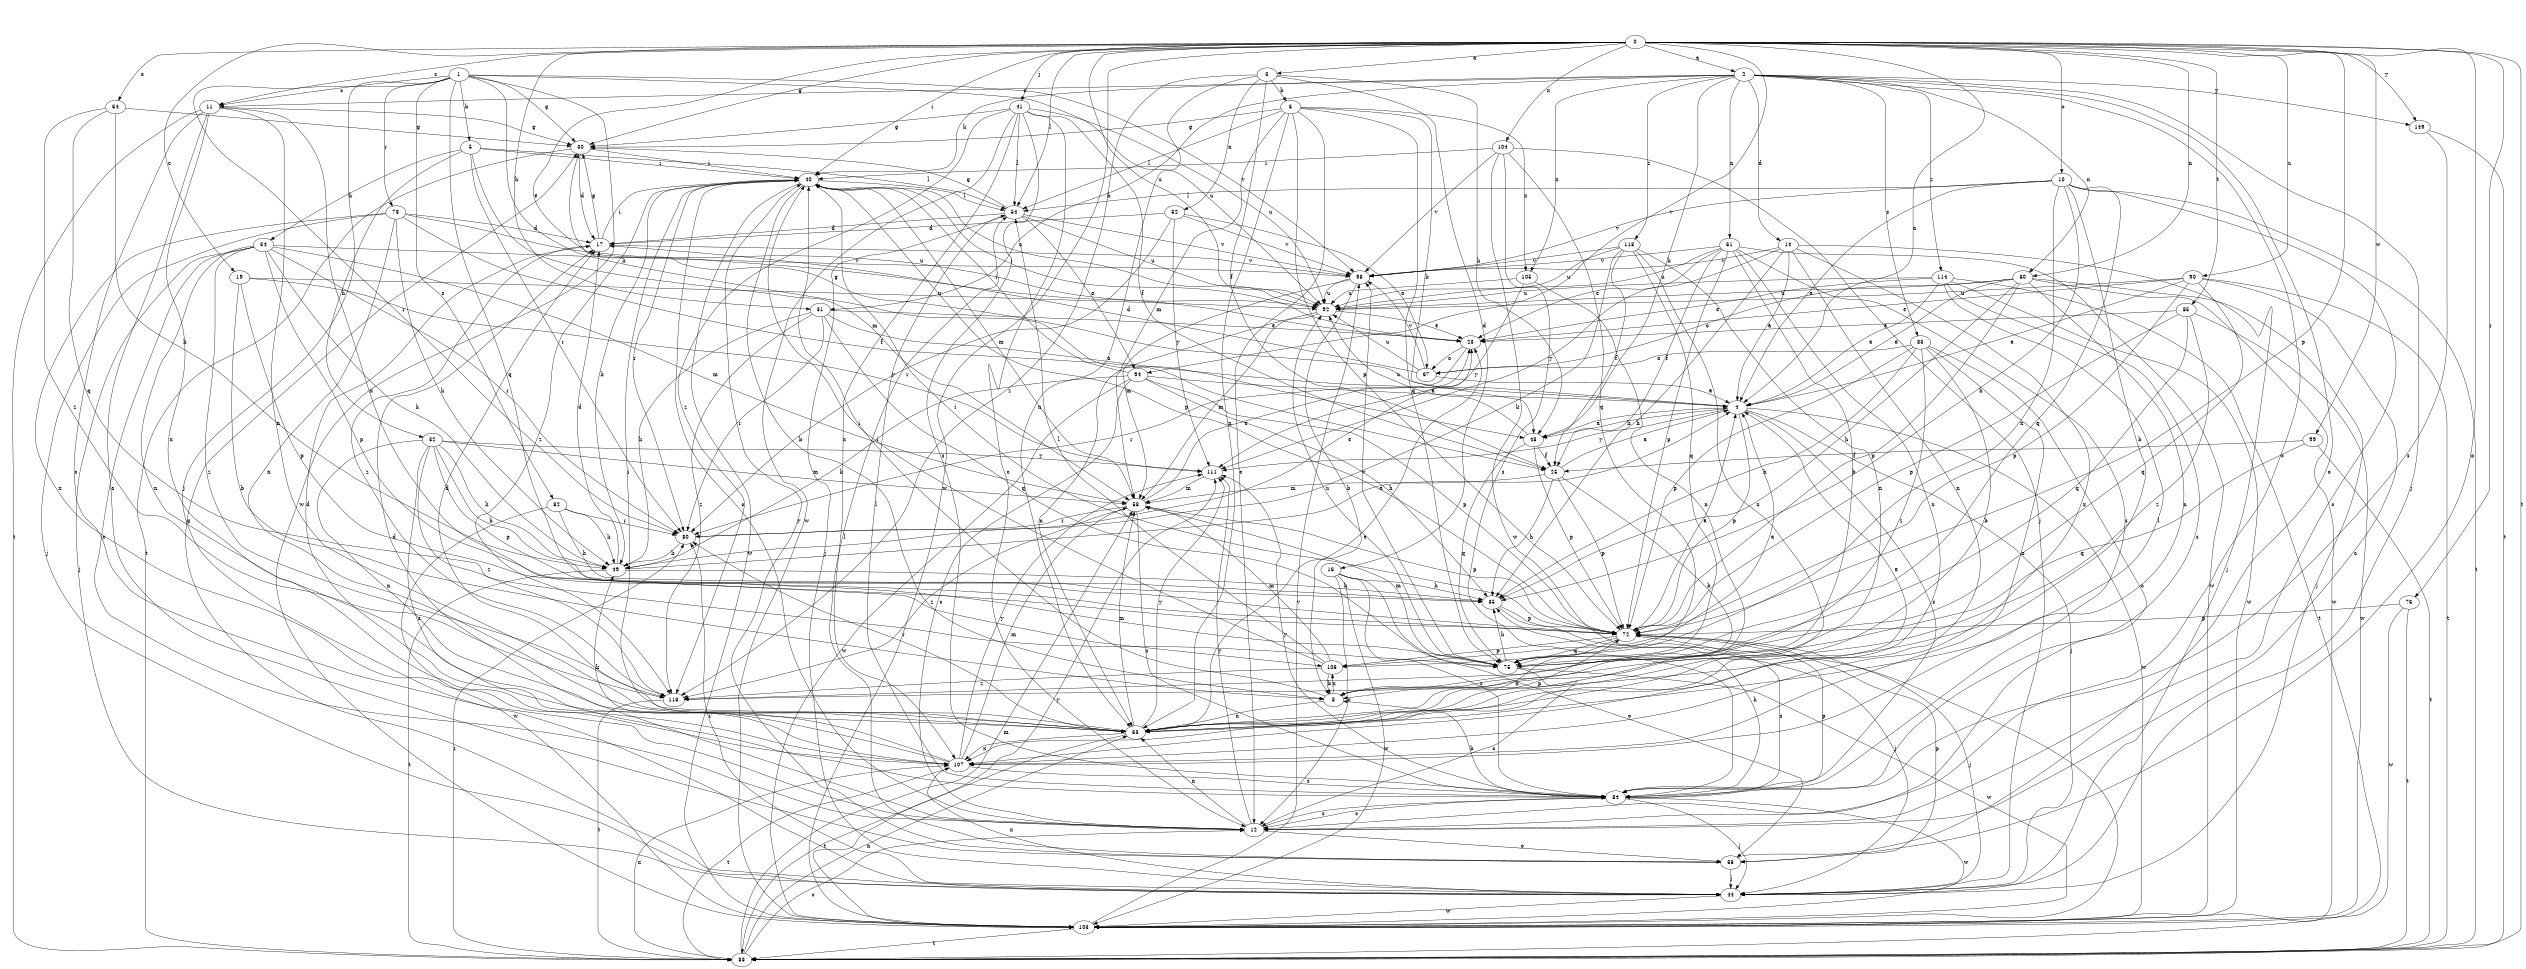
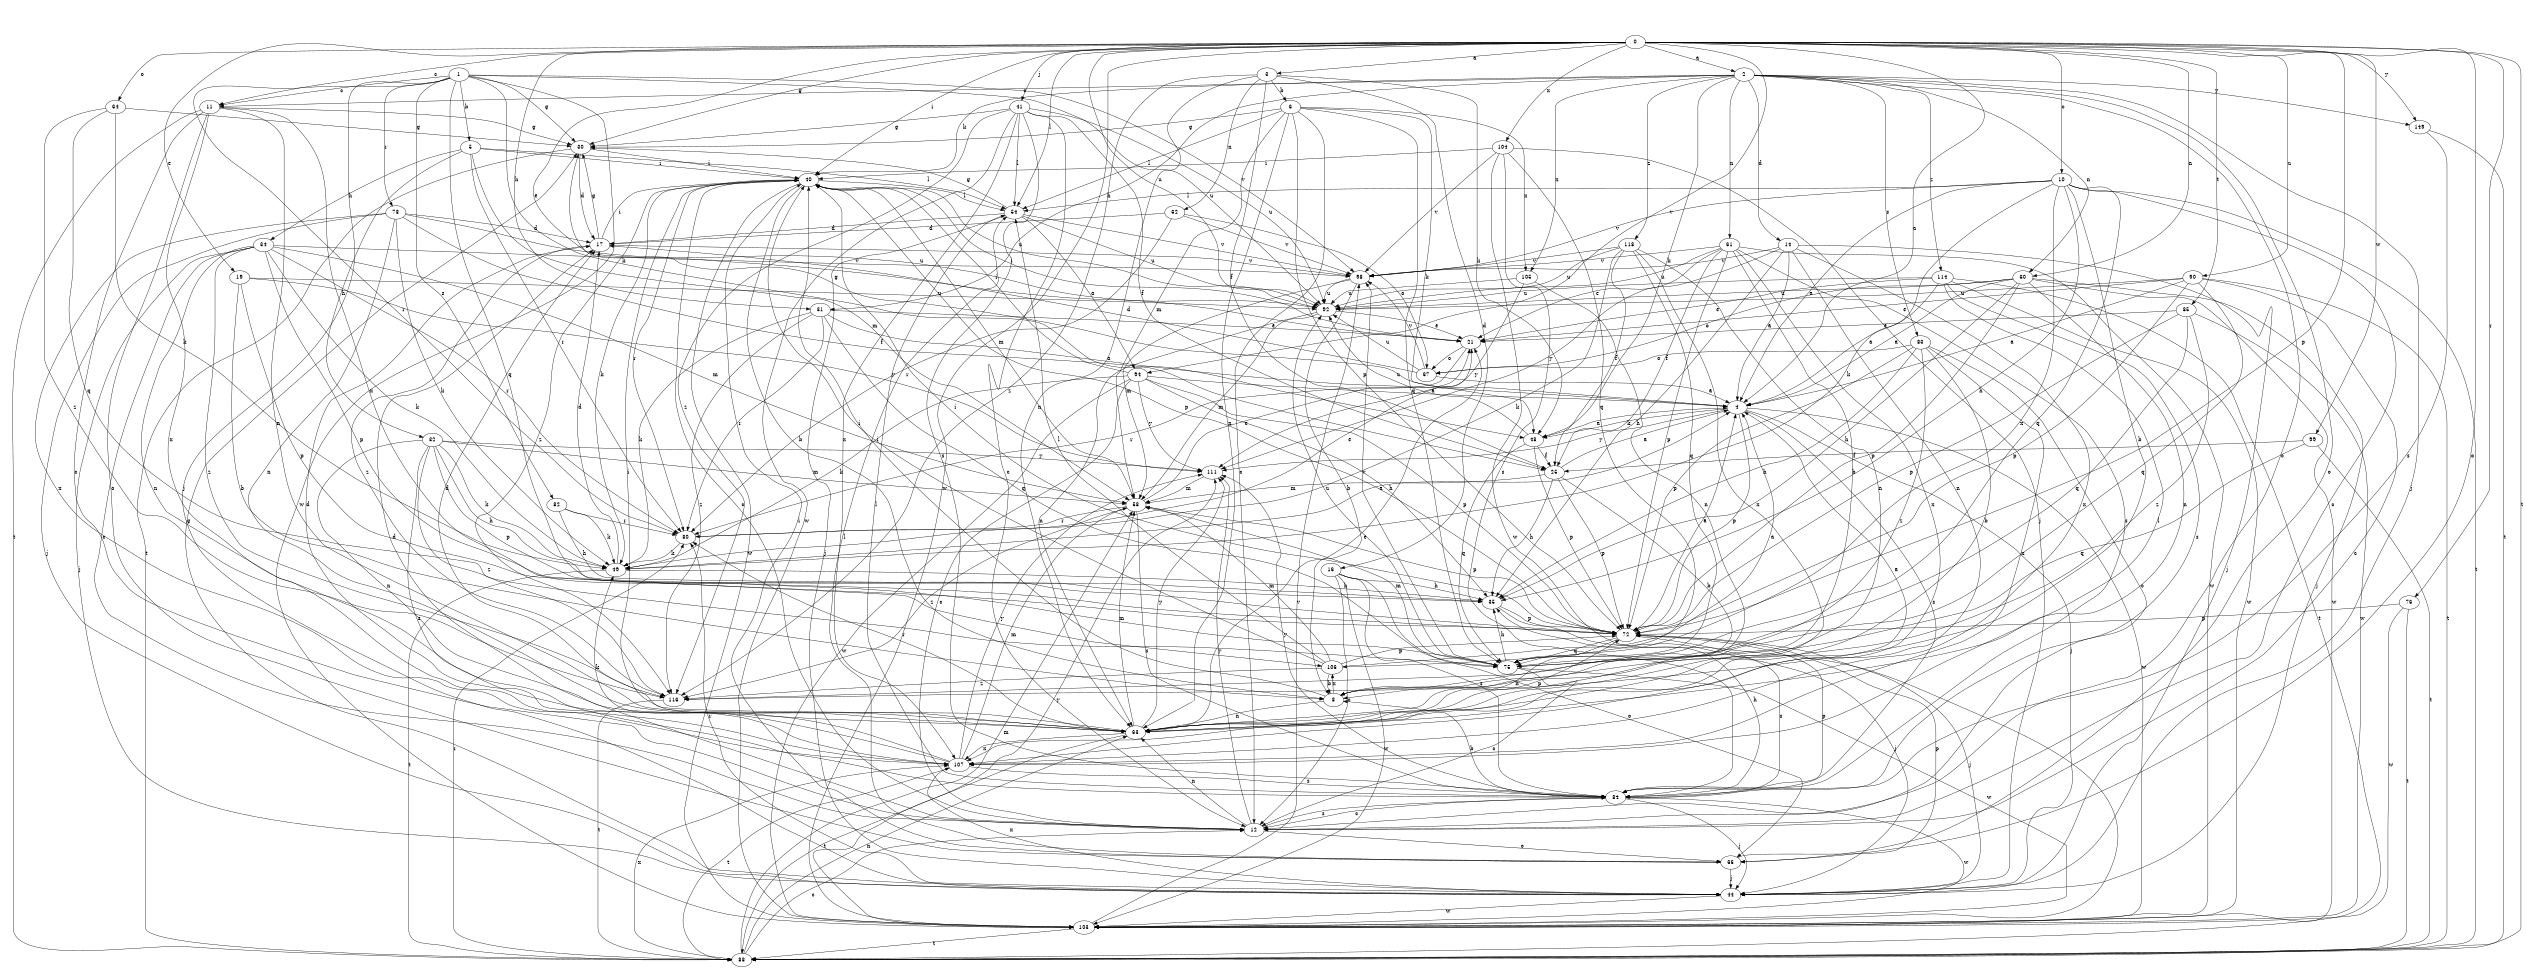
node "23": label "23" -> "21"
edge "62" -> "111": now "94" -> "111"
edge "66" -> "40": label "y" -> "i"
edge "10" -> "49": added, label "k"
edge "72" -> "106": reversed
edge "82" -> "103": removed, label "w"
